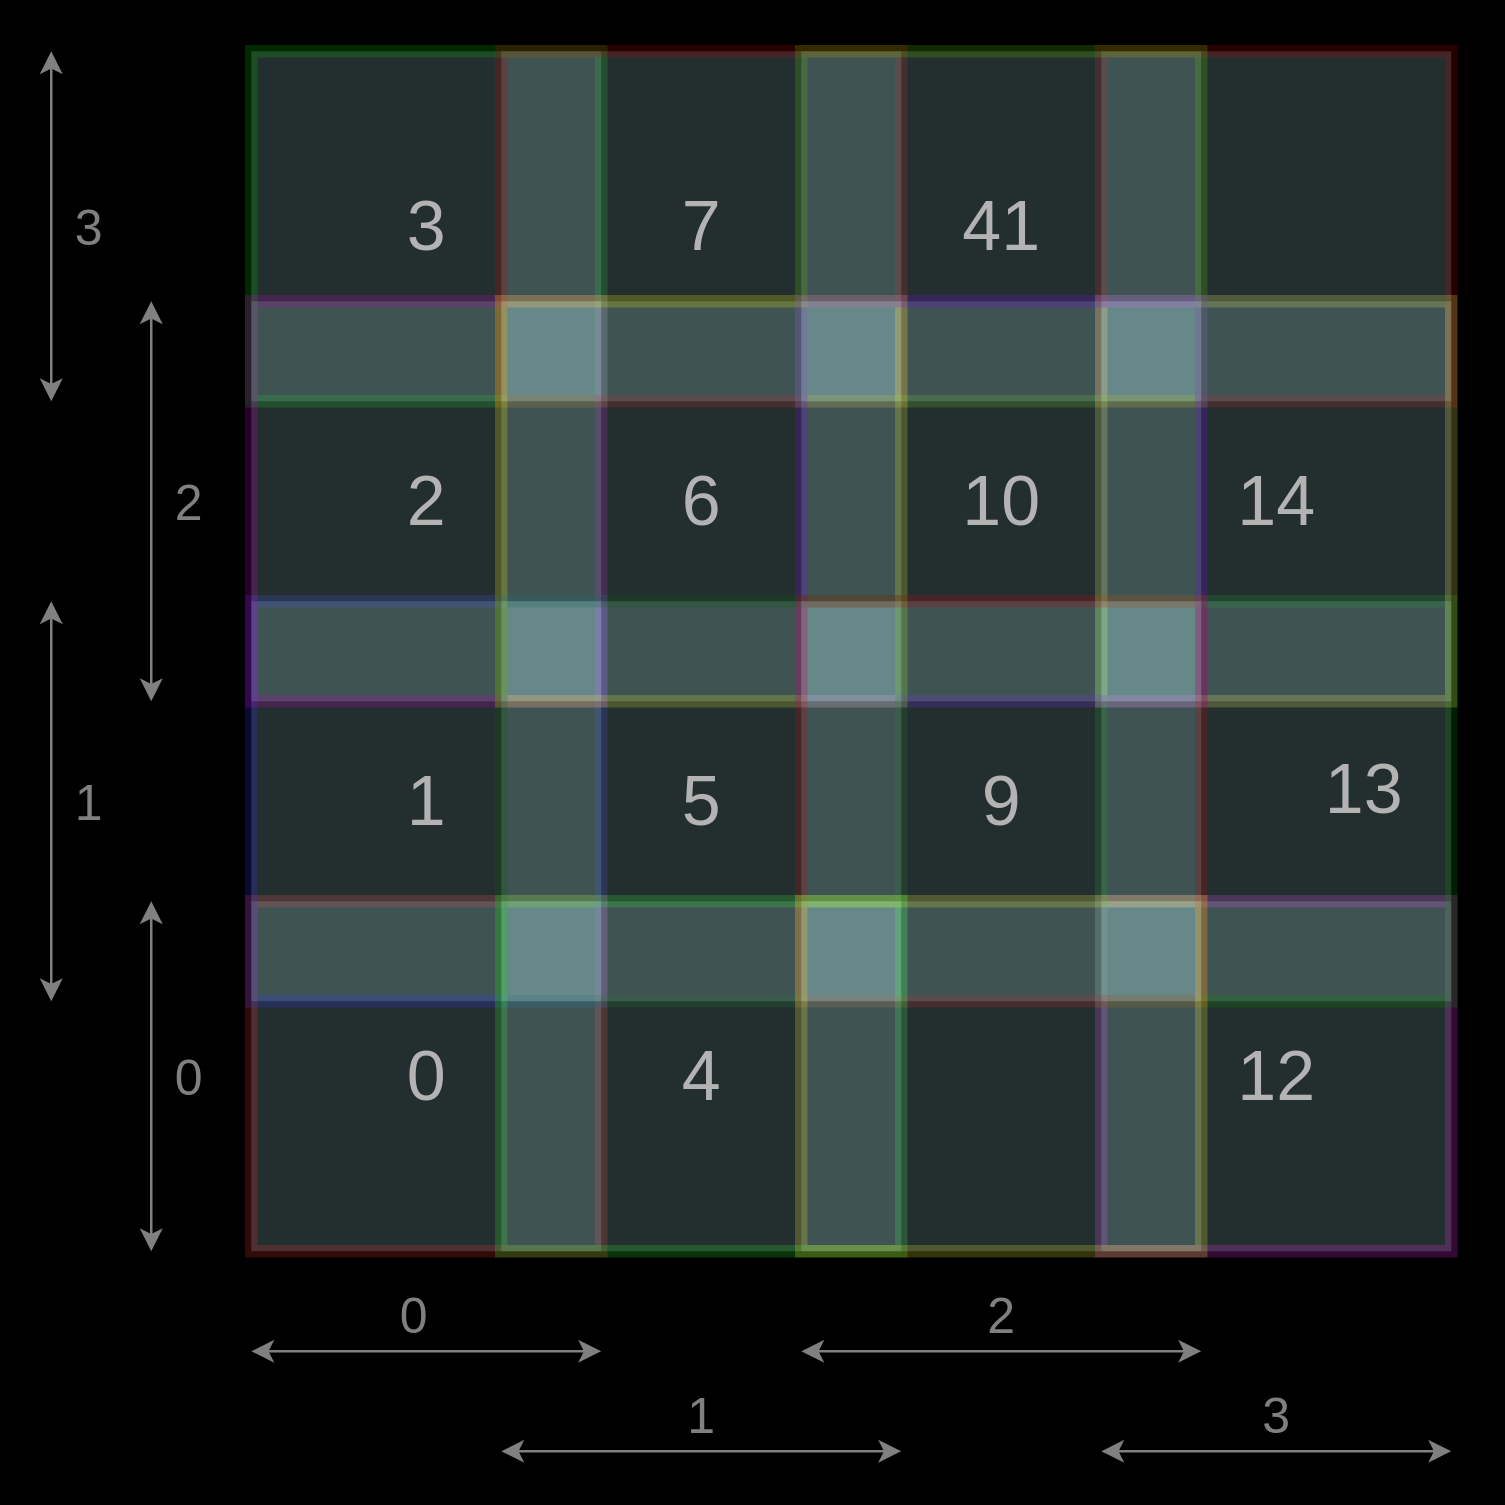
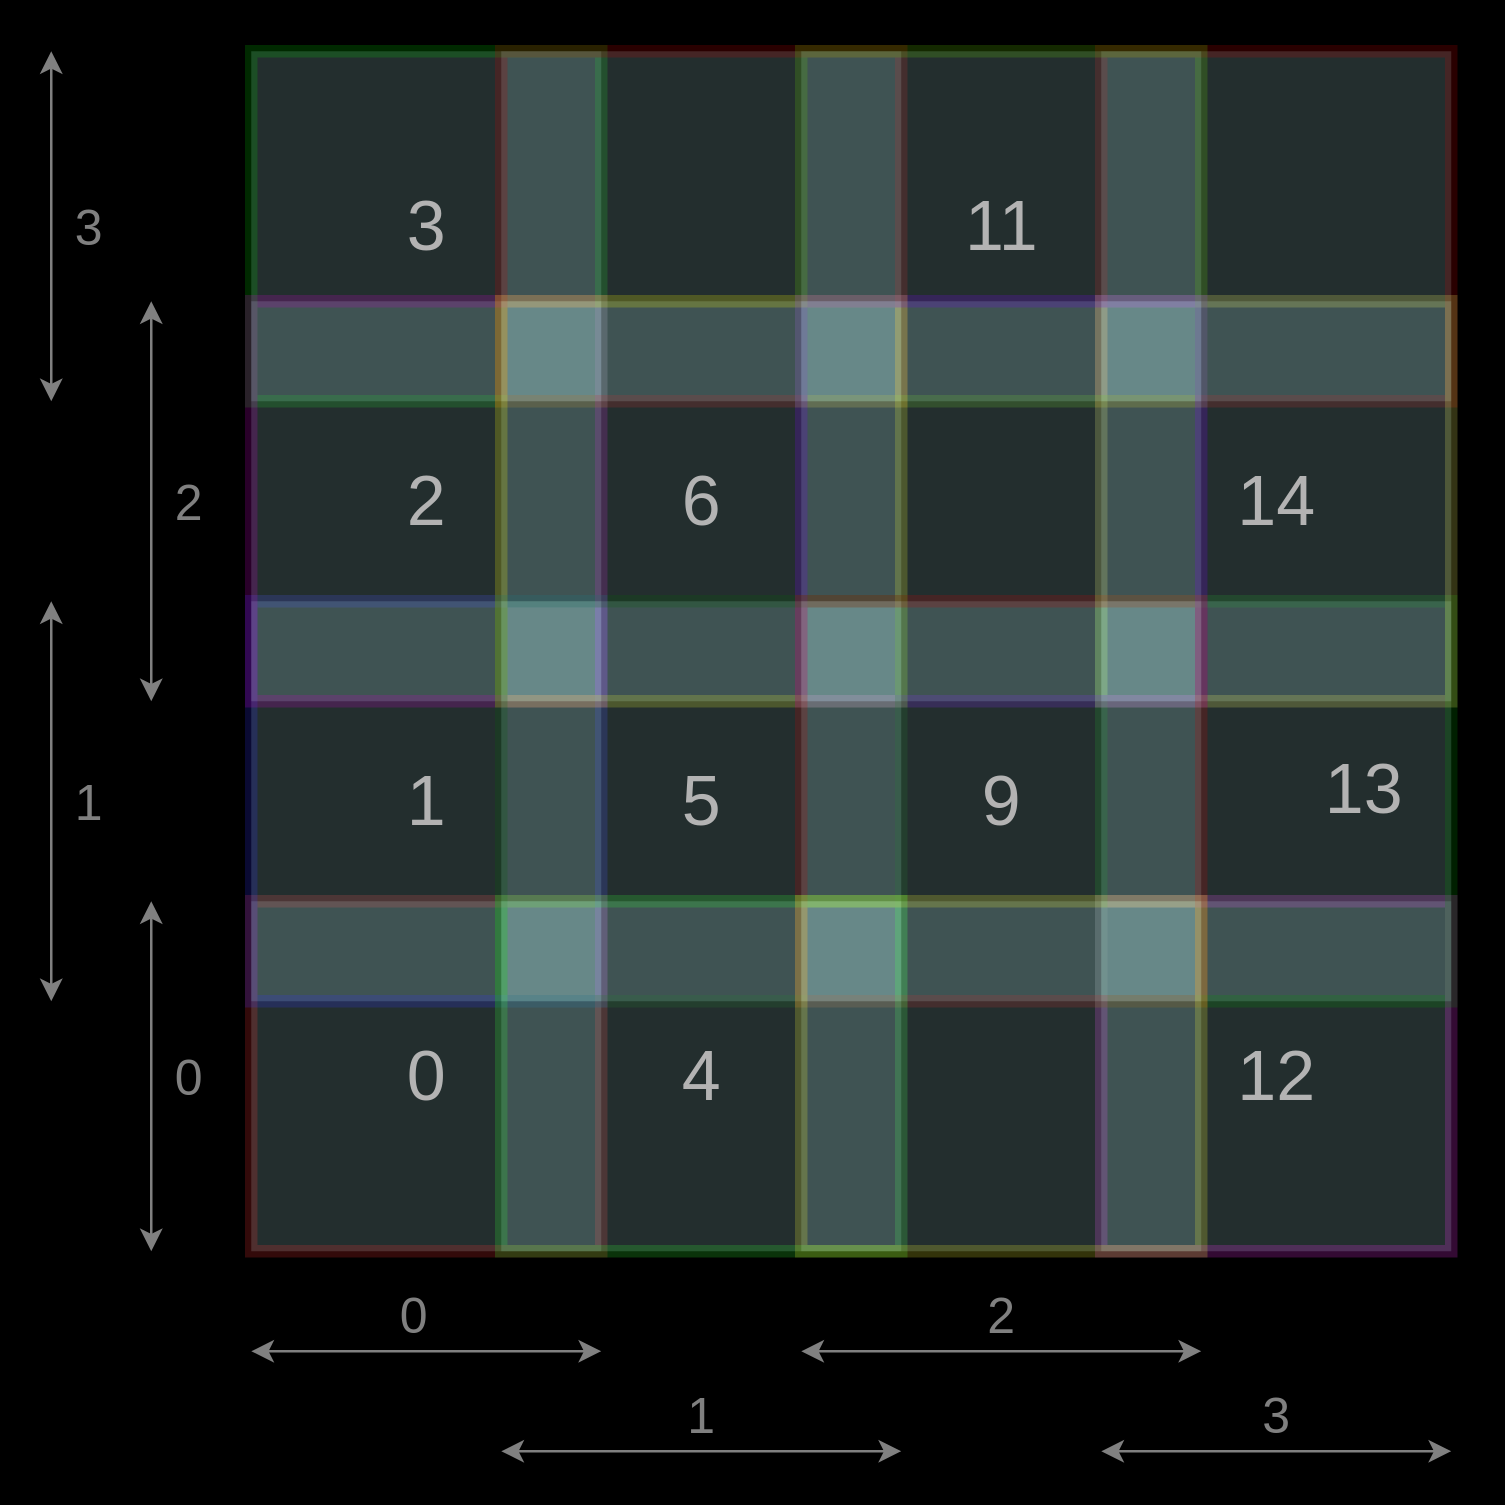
node "7": removed
node "41": label "41" -> "11"
node "10": removed
